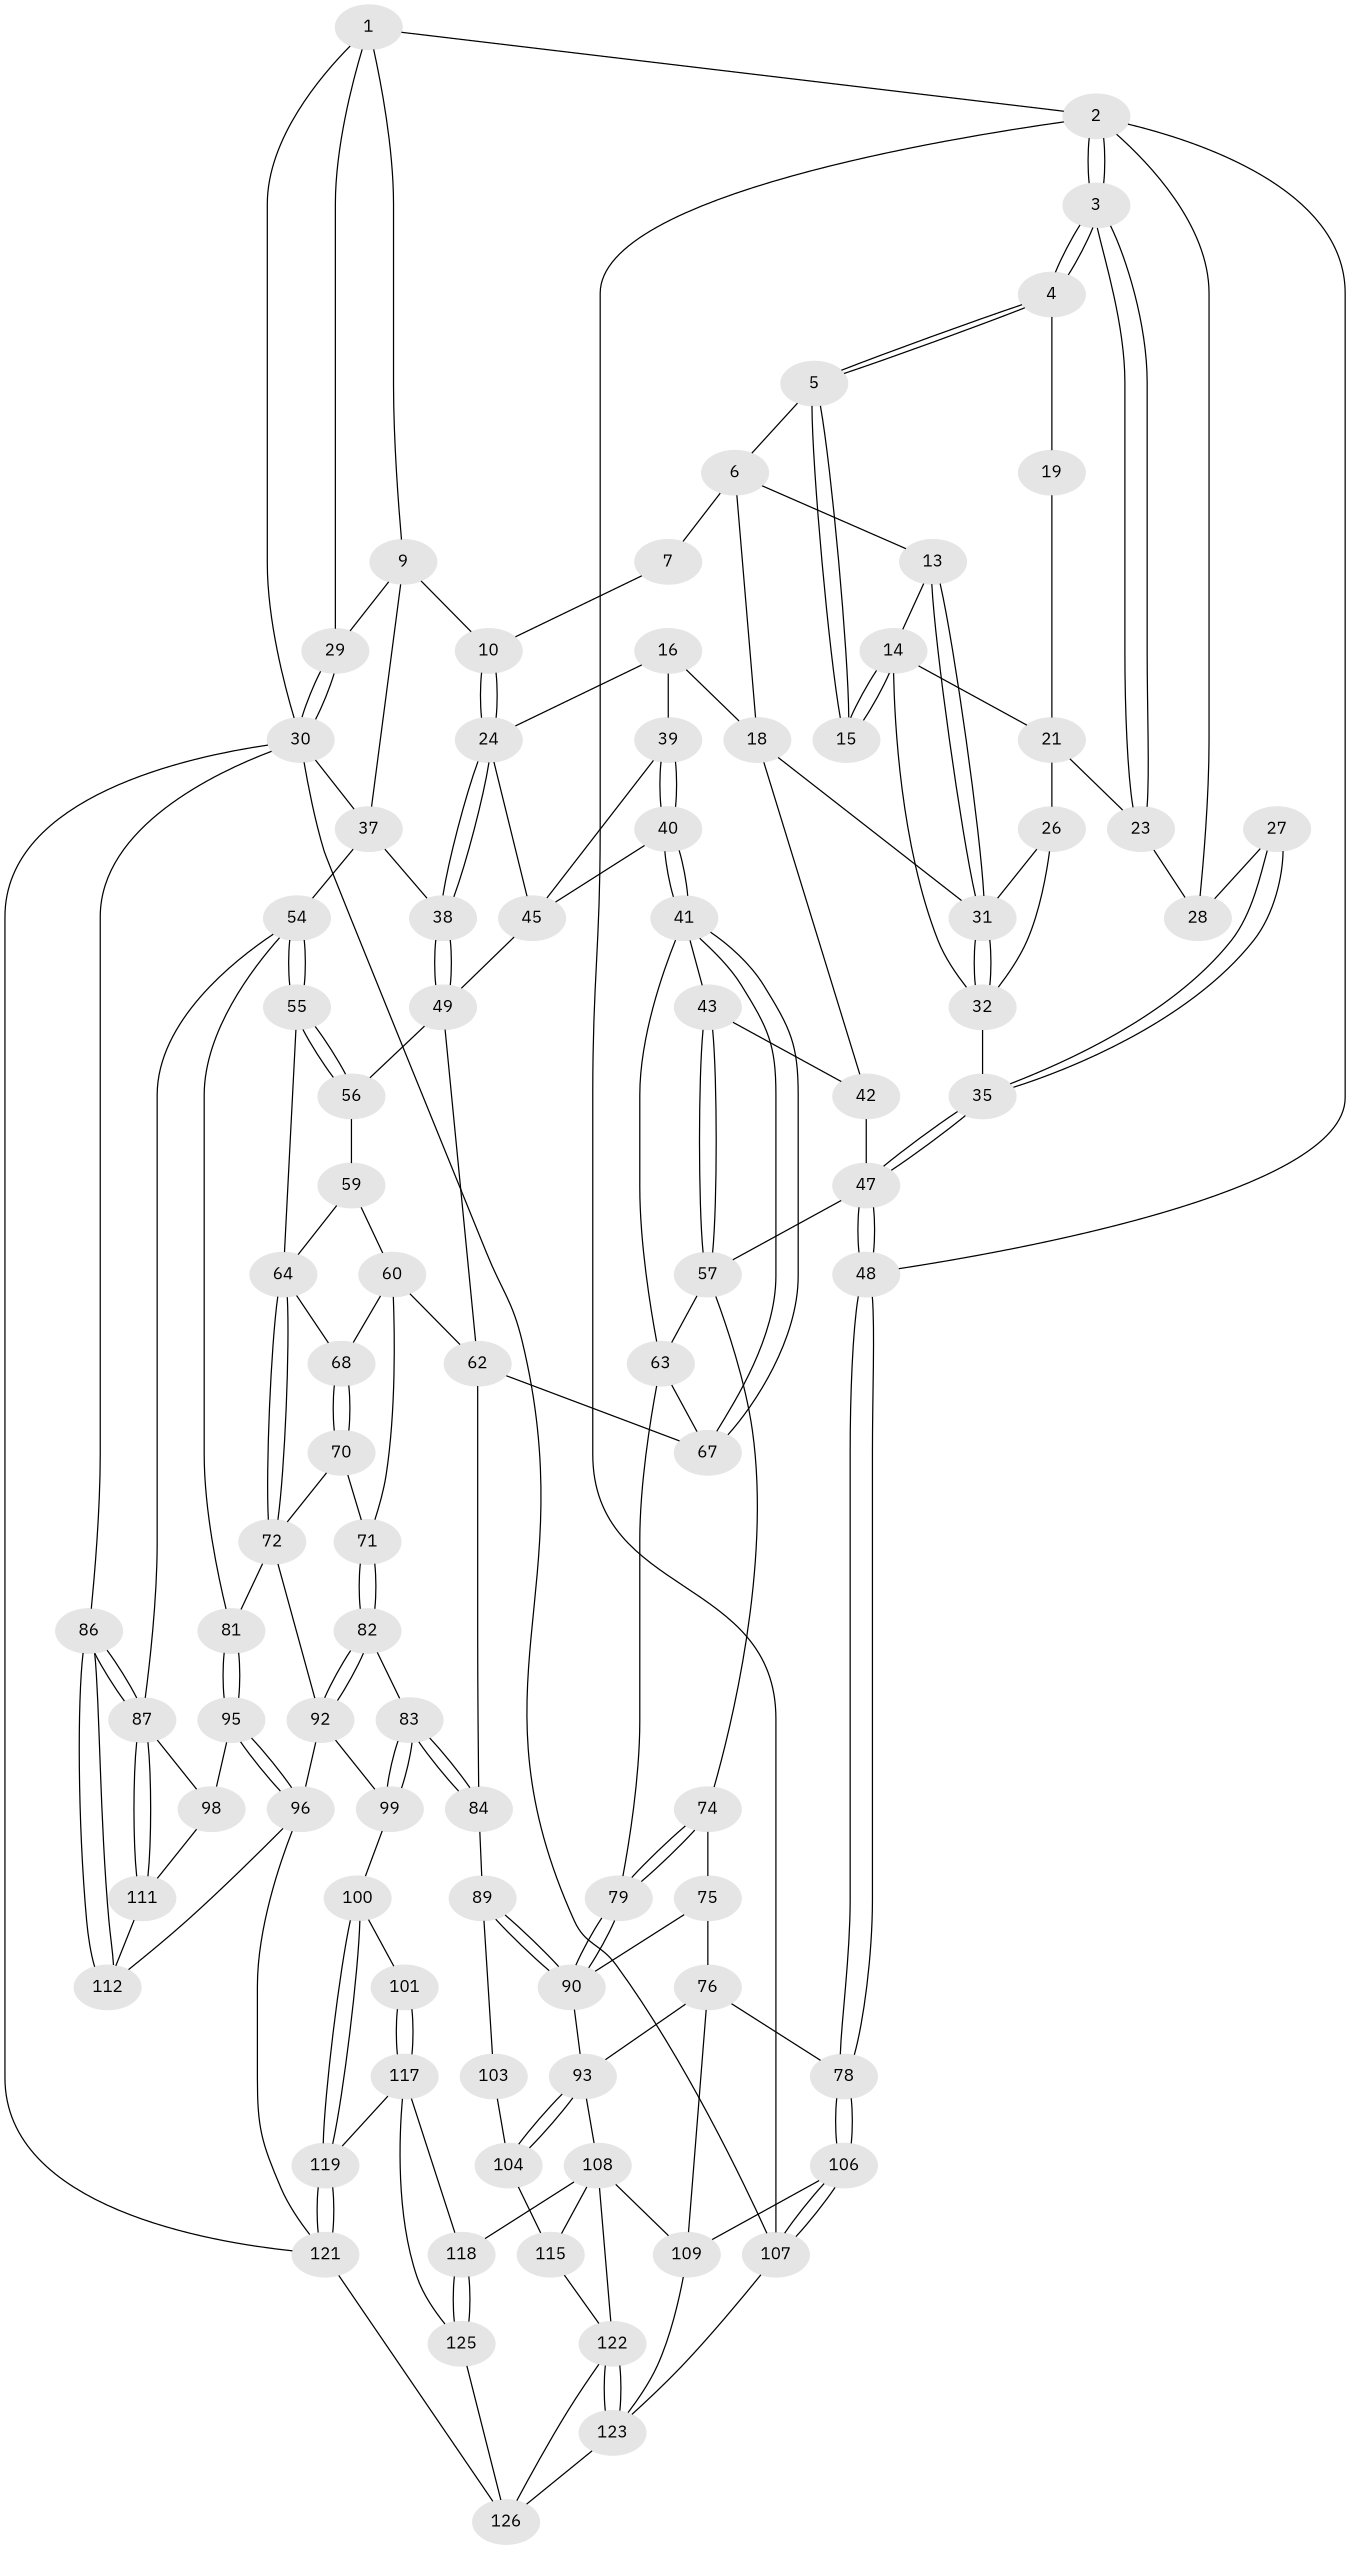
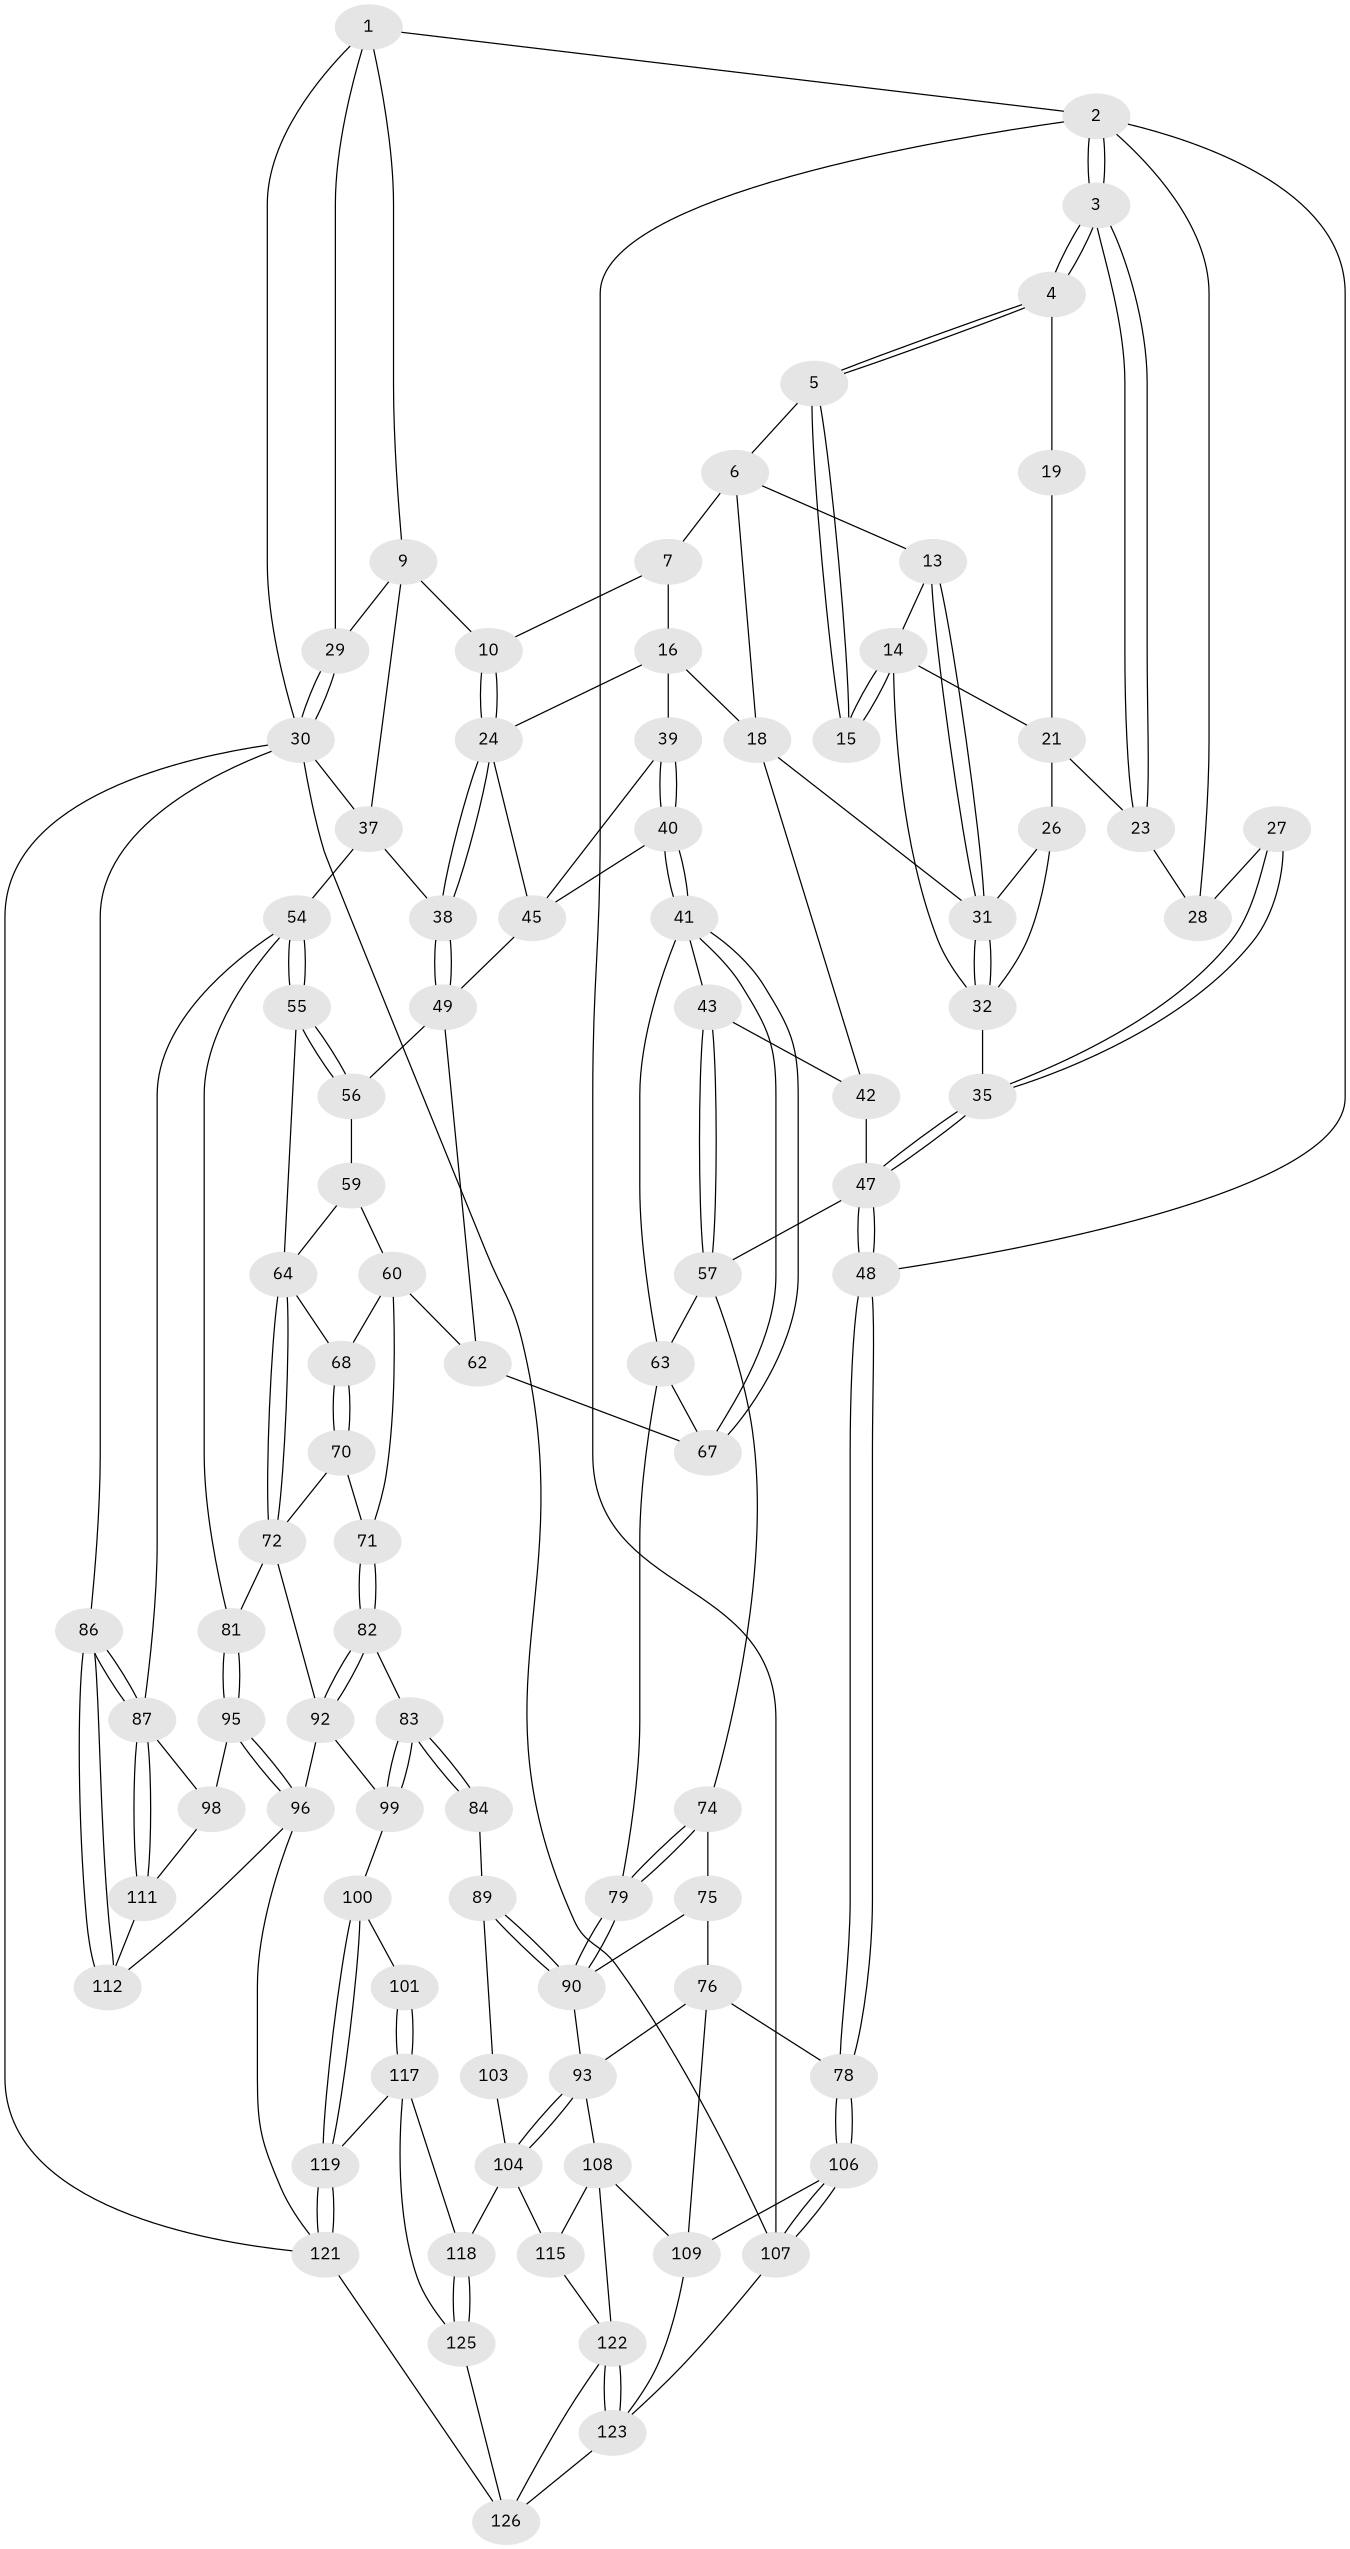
edge "7" -- "16": added
edge "62" -- "84": removed
edge "108" -- "118": now "104" -- "118"
